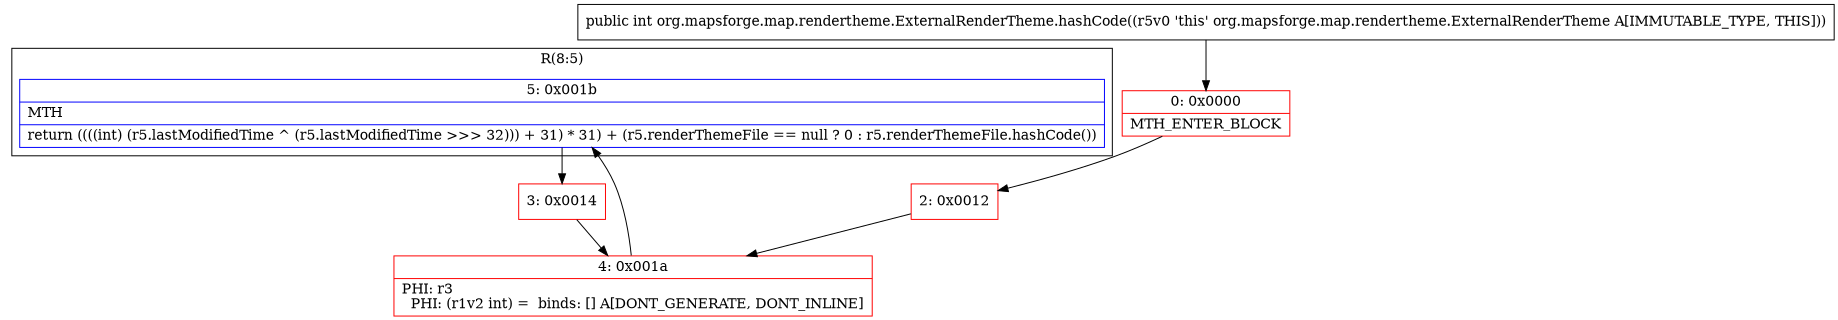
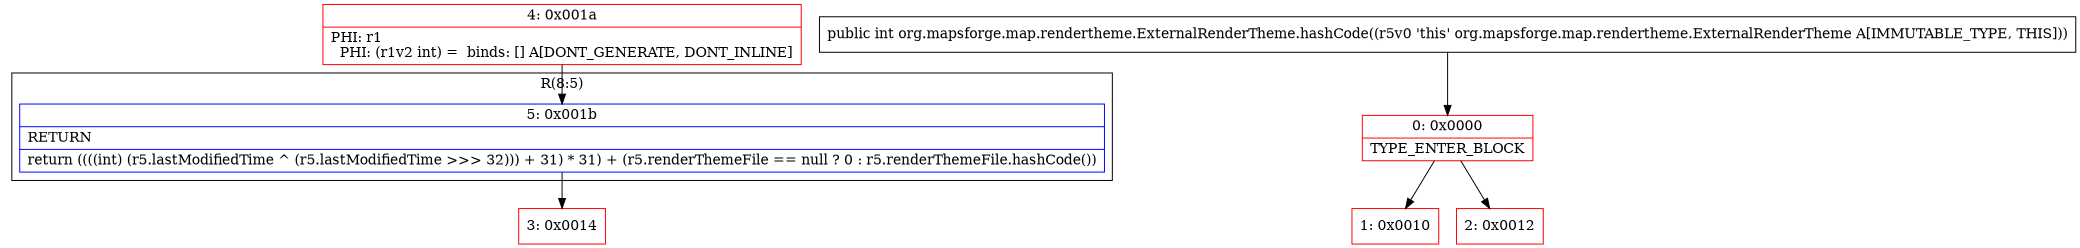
node "5: 0x001b": text "MTH" -> "RETURN"
node "0: 0x0000": text "MTH_ENTER_BLOCK" -> "TYPE_ENTER_BLOCK"
node "1: 0x0010": added
edge "3: 0x0014" -> "4: 0x001a": removed
edge "2: 0x0012" -> "4: 0x001a": removed
node "4: 0x001a": text "PHI: r3" -> "PHI: r1"
